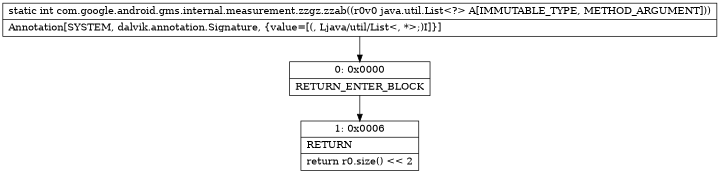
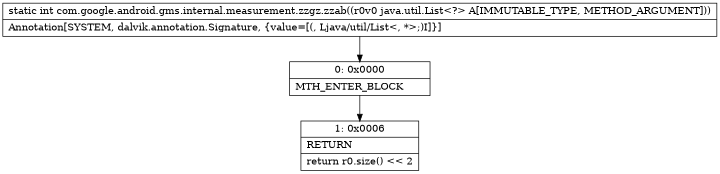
node "0: 0x0000": text "RETURN_ENTER_BLOCK" -> "MTH_ENTER_BLOCK"
